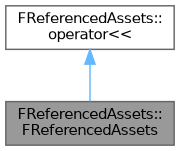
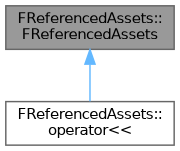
edge "FReferencedAssets:: FReferencedAssets" -> "FReferencedAssets:: operator<<": reversed
